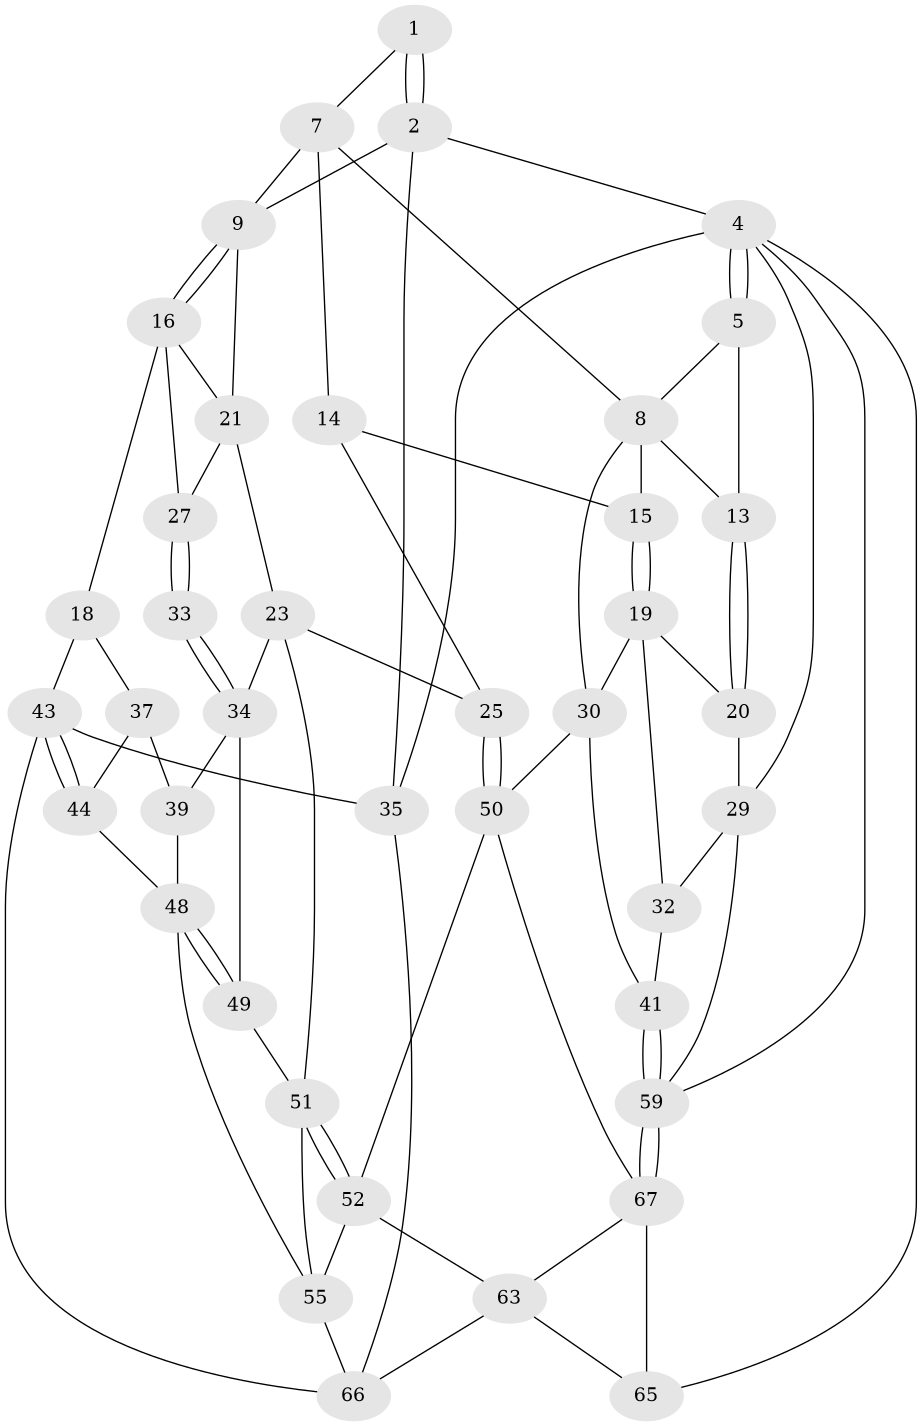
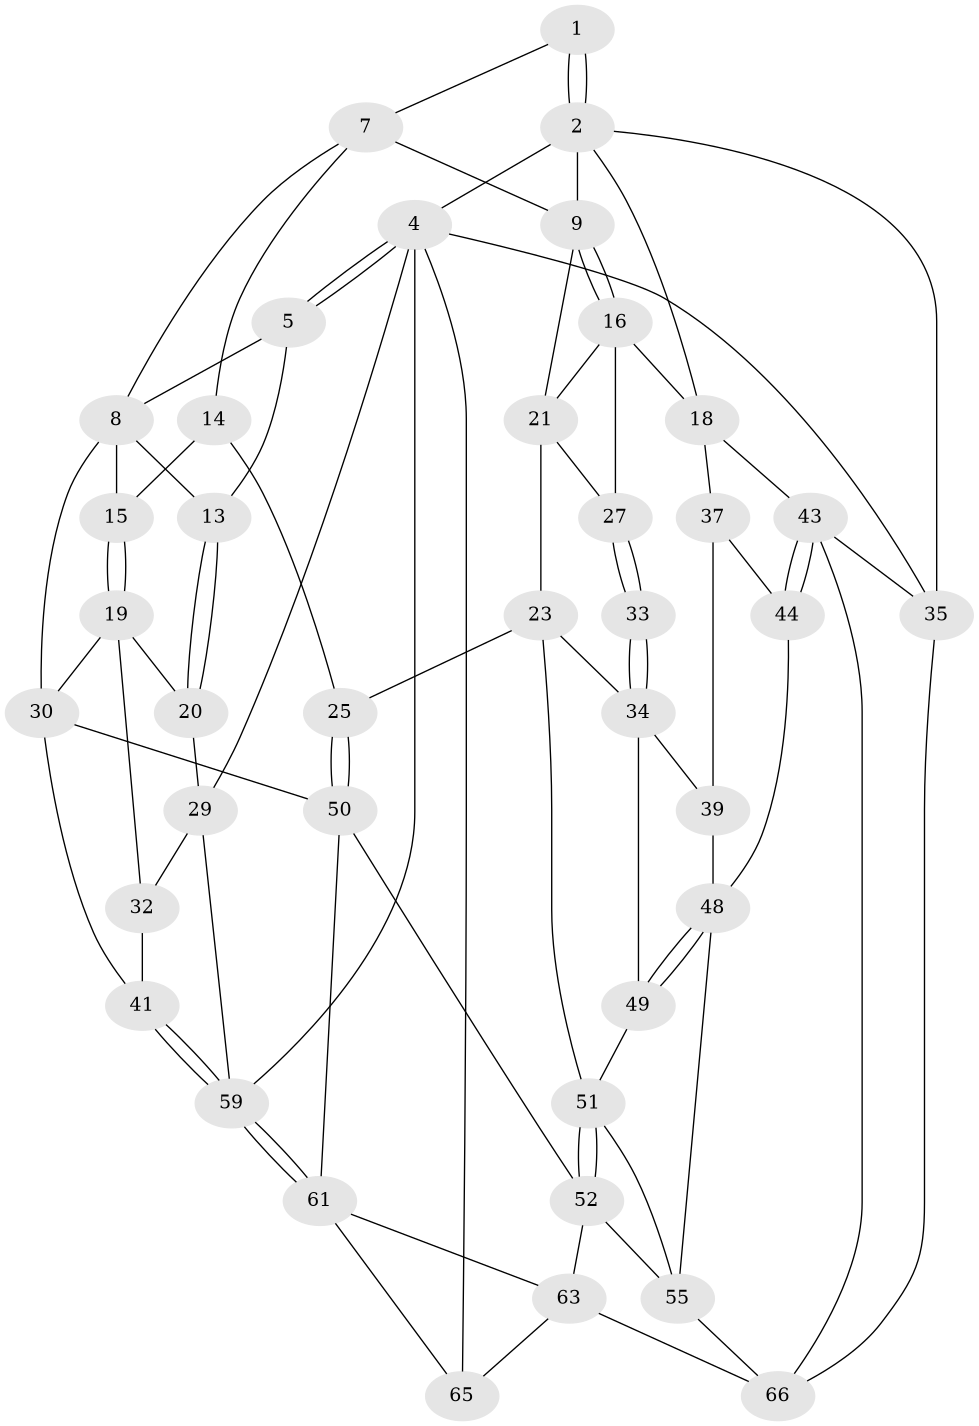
edge "2" -- "18": added
node "67": label "67" -> "61"
